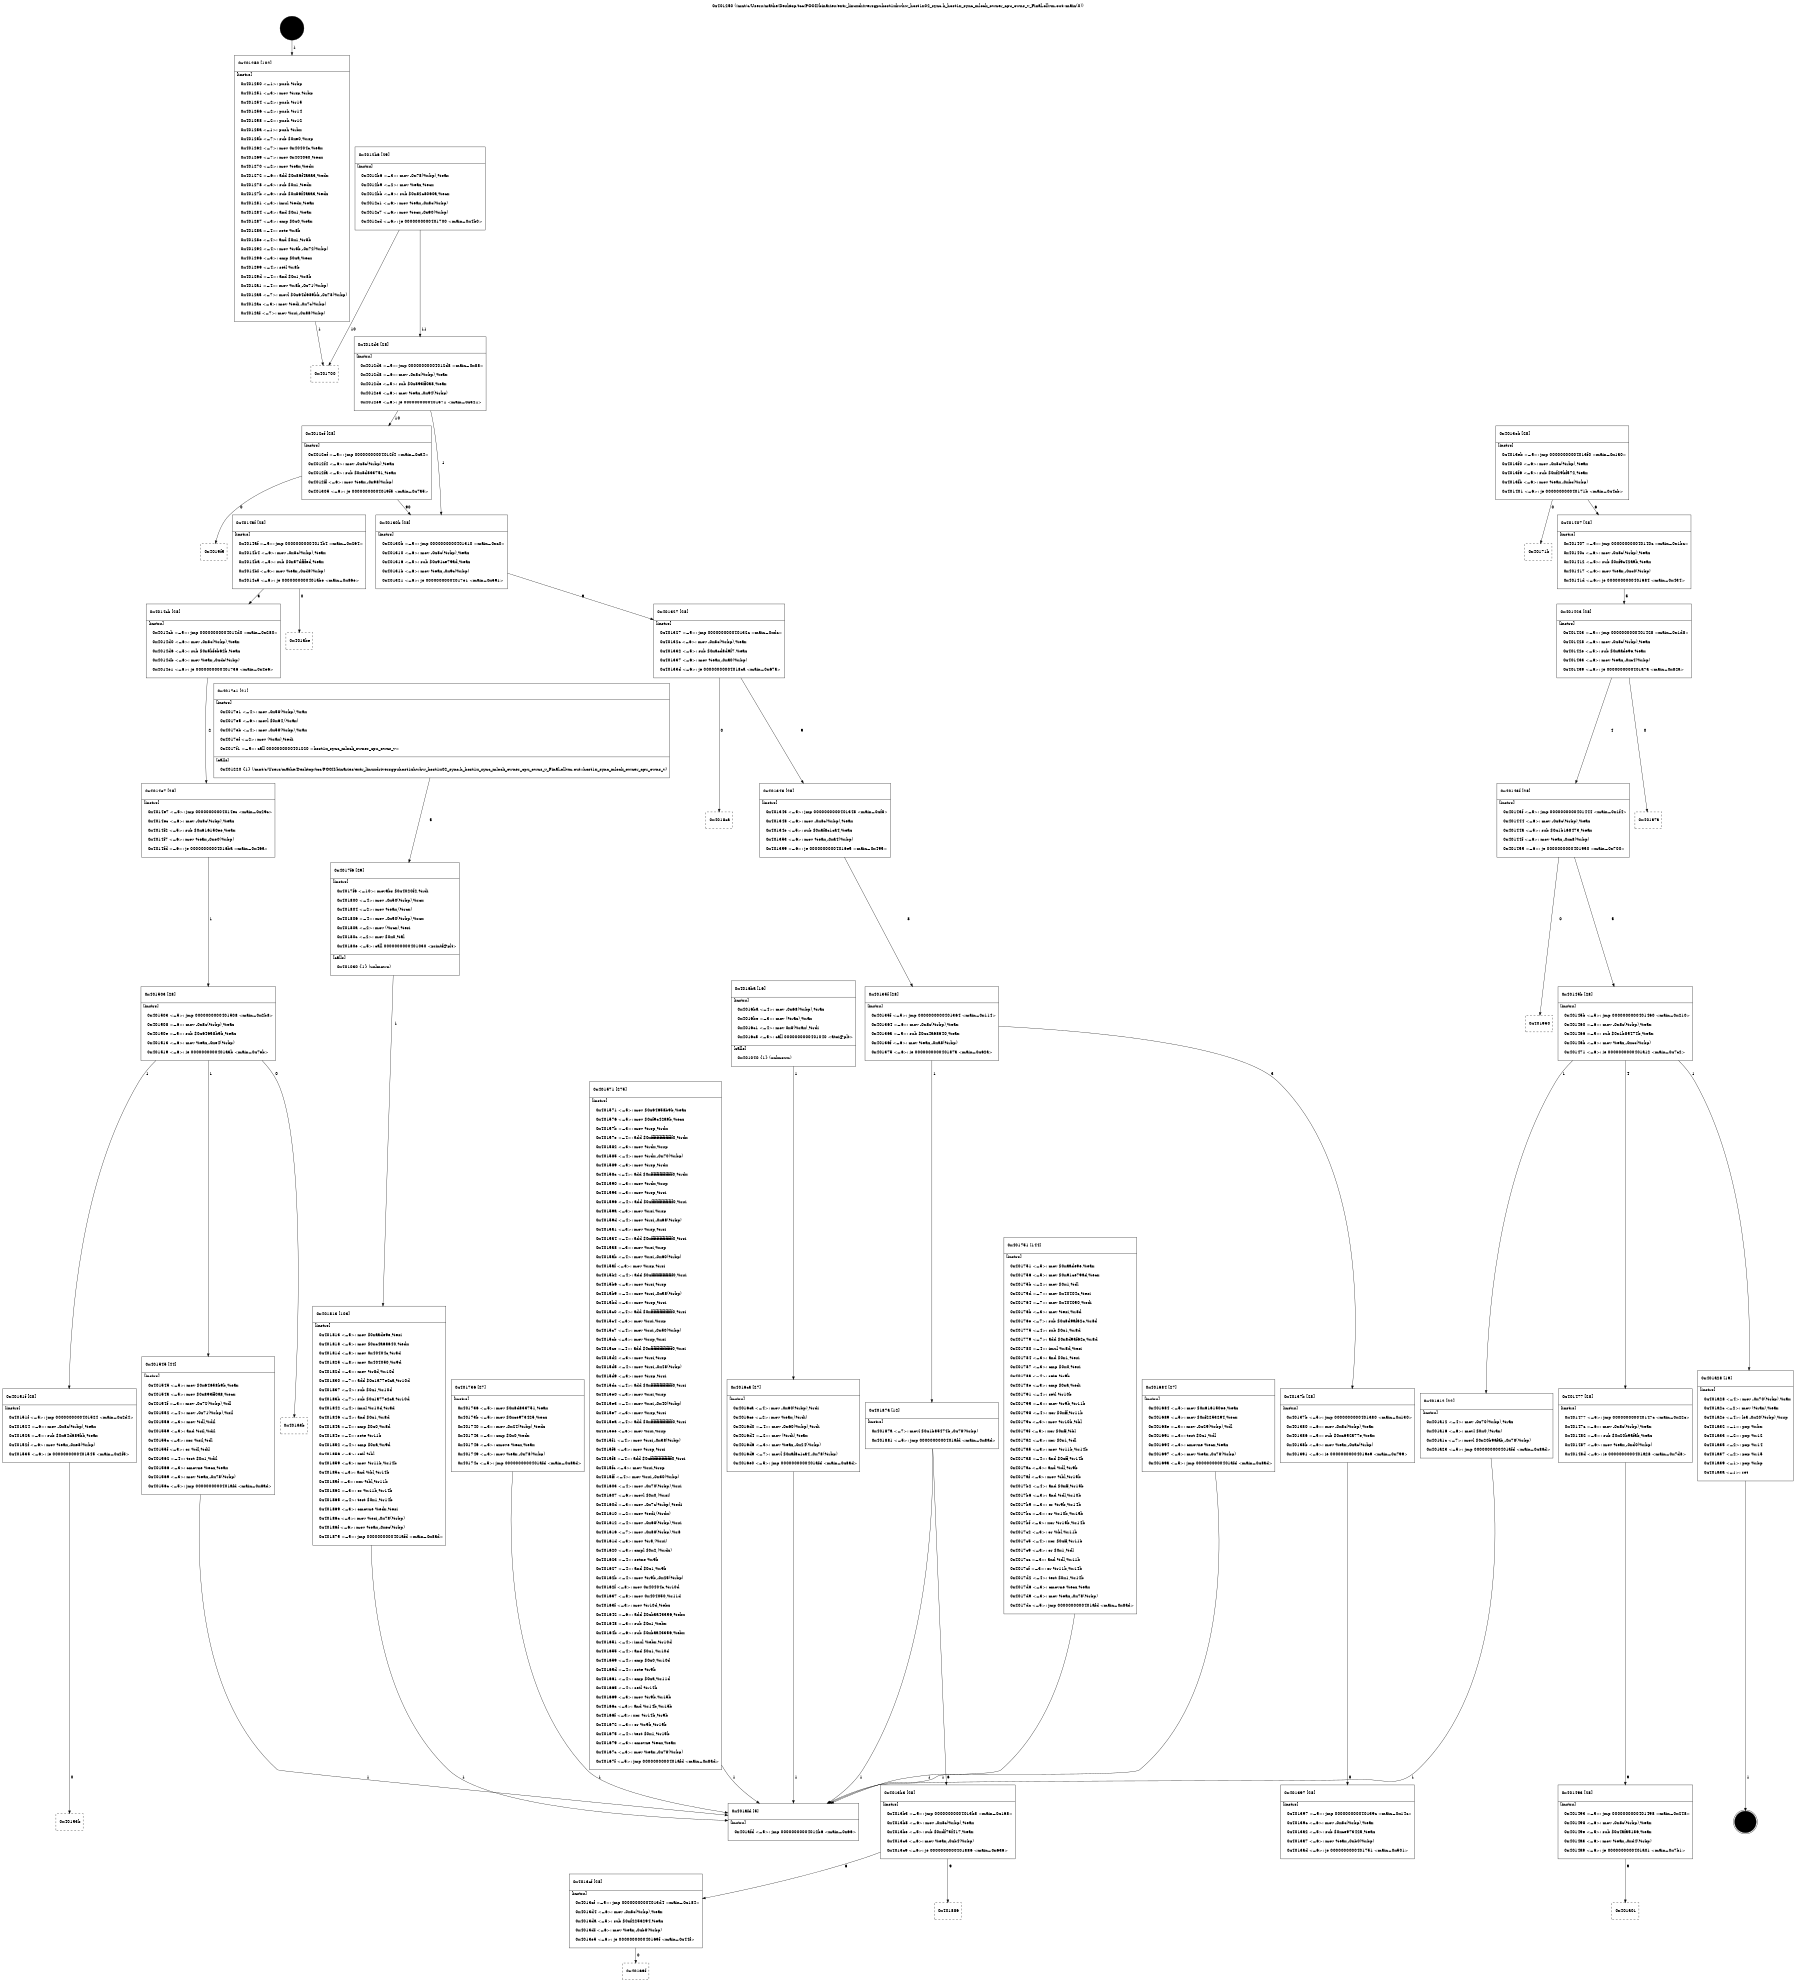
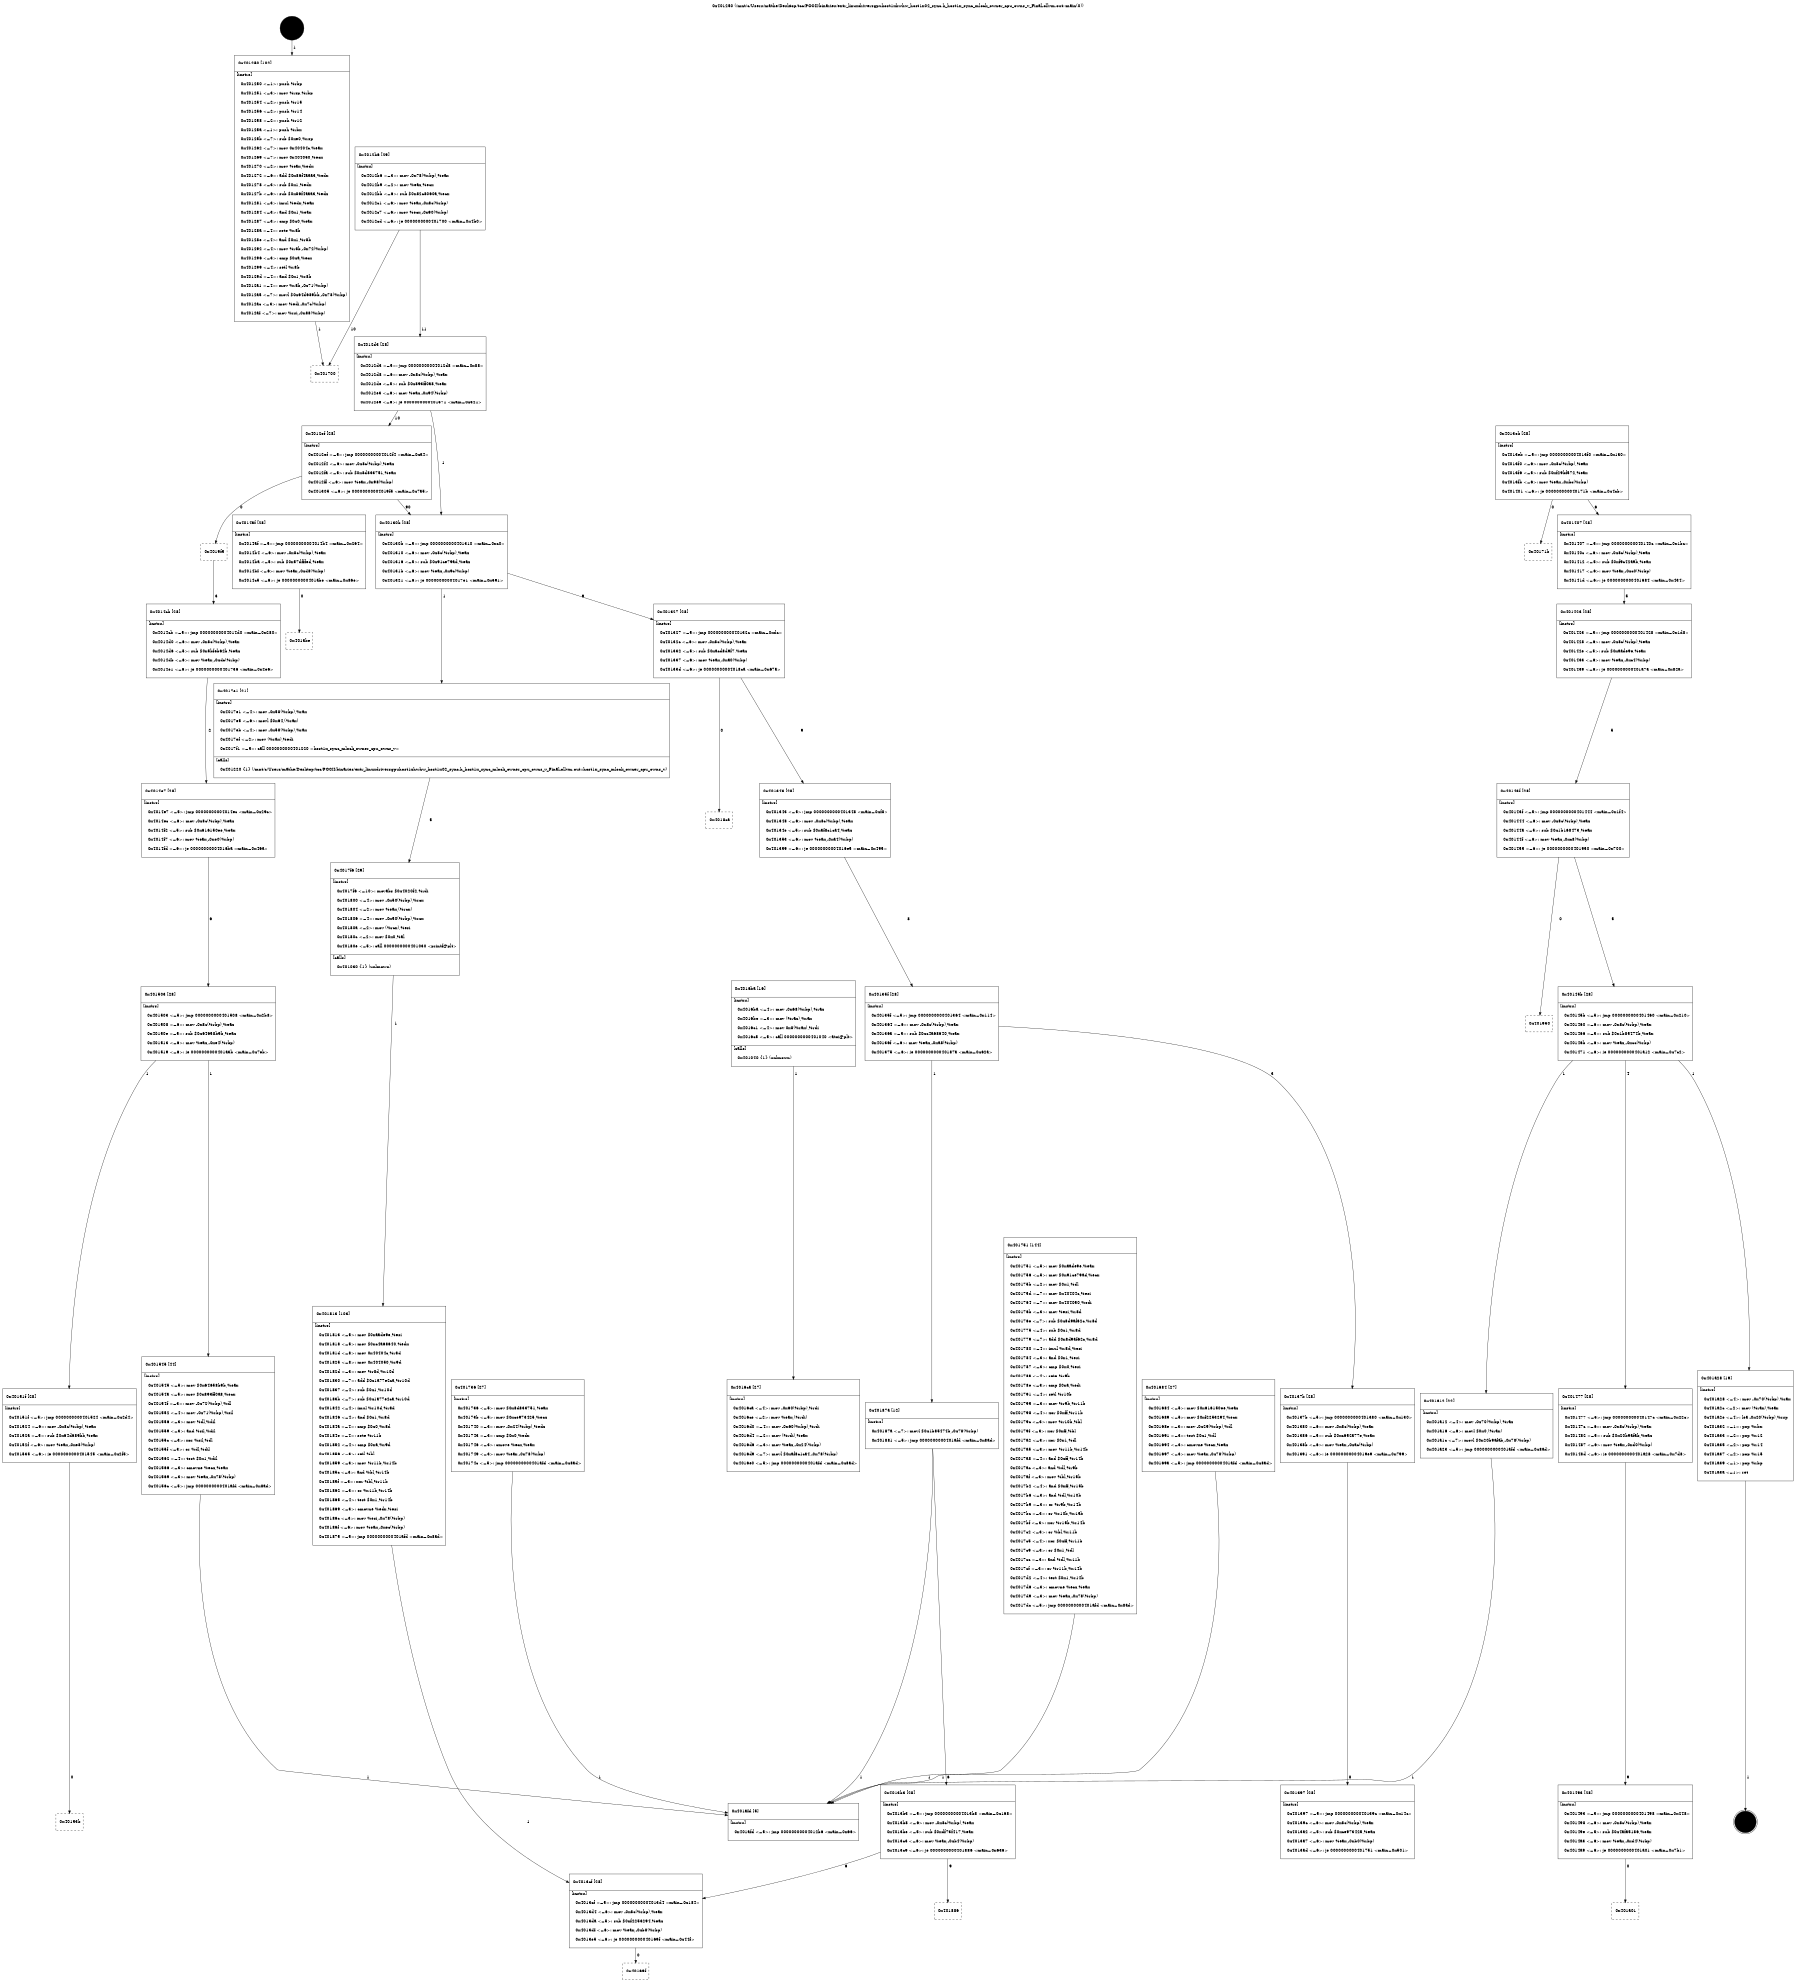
edge "0x4014af [28]" -> "0x4014cb [28]": now "0x4019f5" -> "0x4014cb [28]"
edge "0x40130b [28]" -> "0x4017e1 [21]": added, label "1"
edge "0x401423 [28]" -> "0x40143f [28]": label " 4" -> " 5"
node "0x401a7a": removed
edge "0x4014e7 [28]" -> "0x401503 [28]": label " 1" -> " 6"
node "0x401a3b": removed
node "0x401571 [275]": removed
edge "0x4016ca [27]" -> "0x401afd [5]": removed, label "1"
edge "0x401813 [103]" -> "0x401afd [5]": now "0x401813 [103]" -> "0x4013cf [28]"
edge "0x401493 [28]" -> "0x401a01": label " 9" -> " 0"
